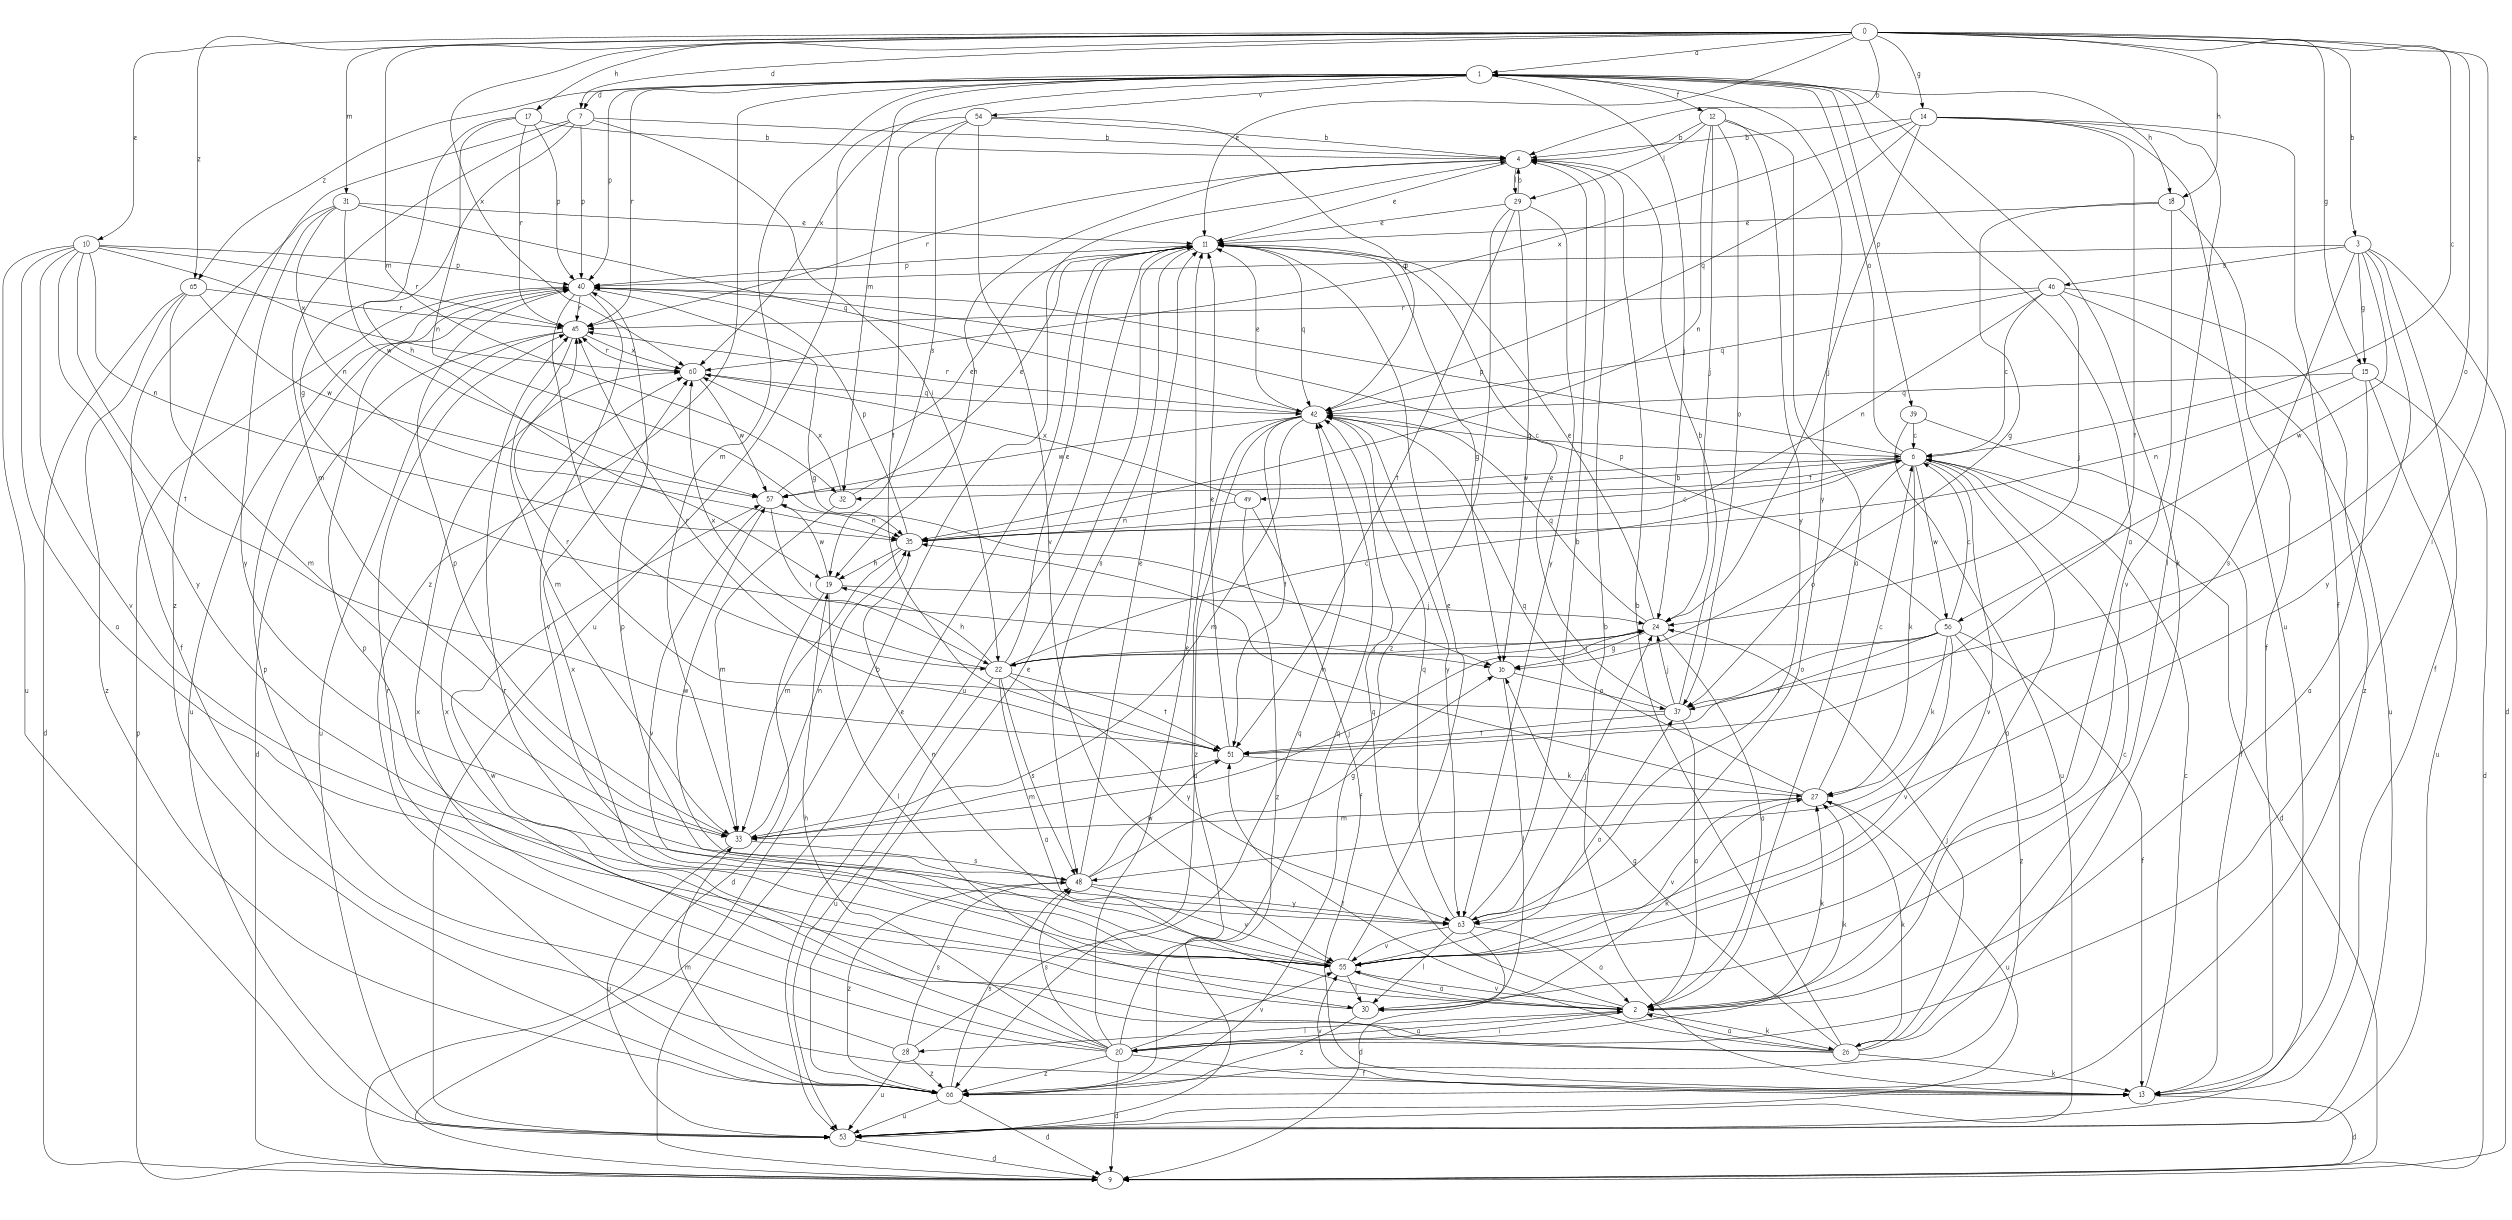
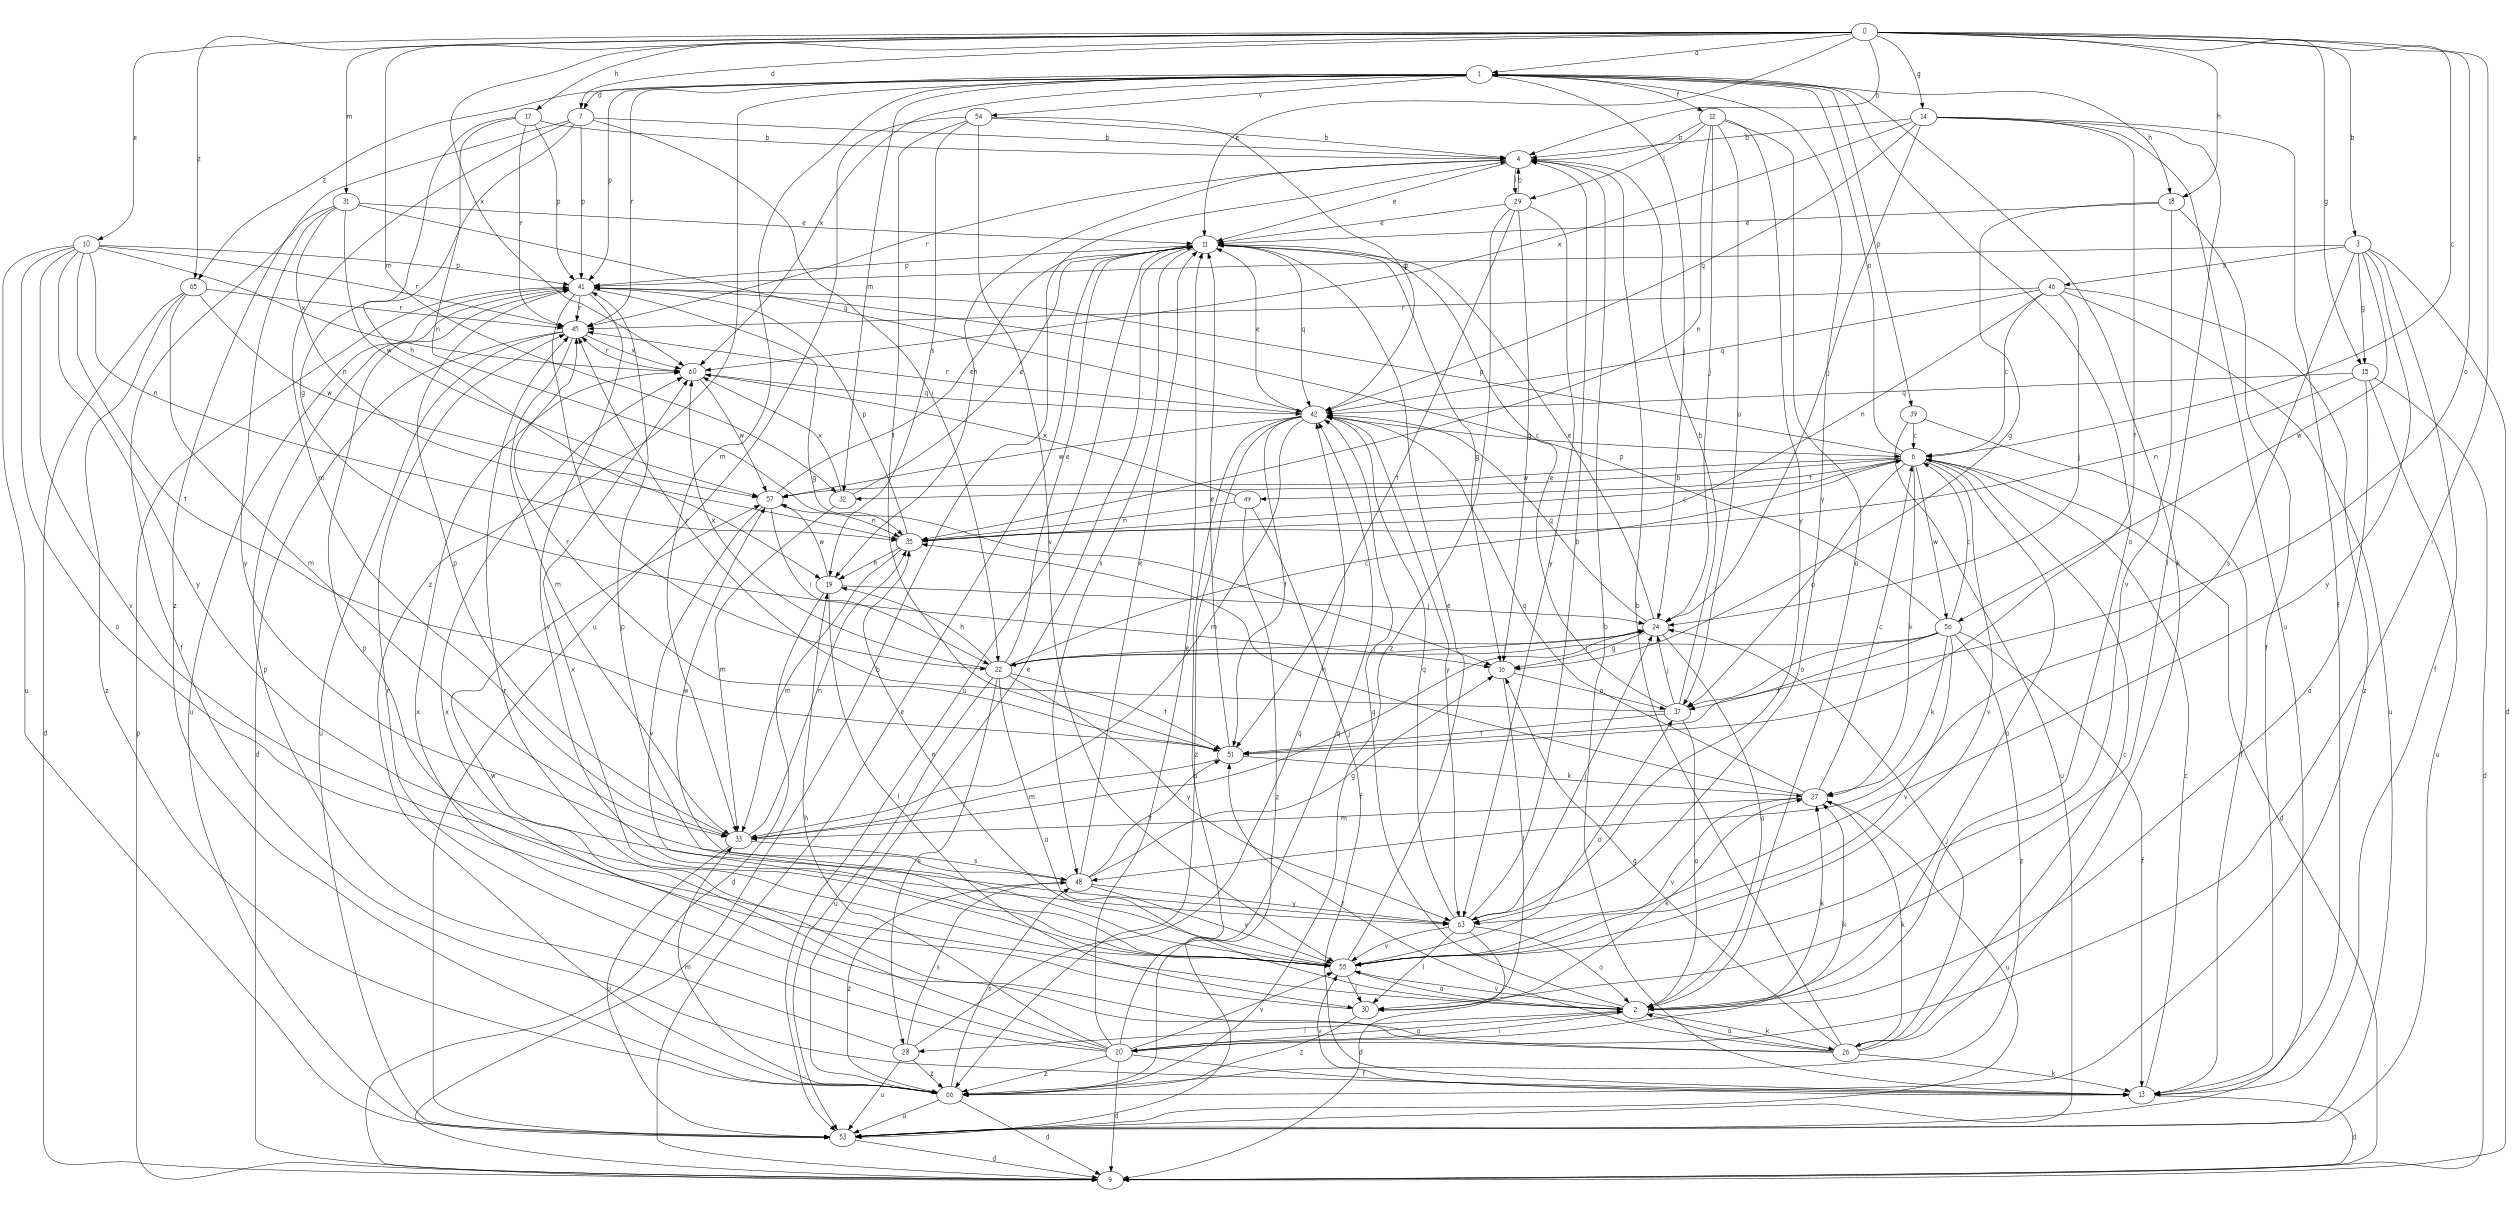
node "40": label "40" -> "41"
edge "22" -> "48": now "22" -> "28"
edge "48" -> "51": label "w" -> "t"
edge "20" -> "48": removed, label "s"
